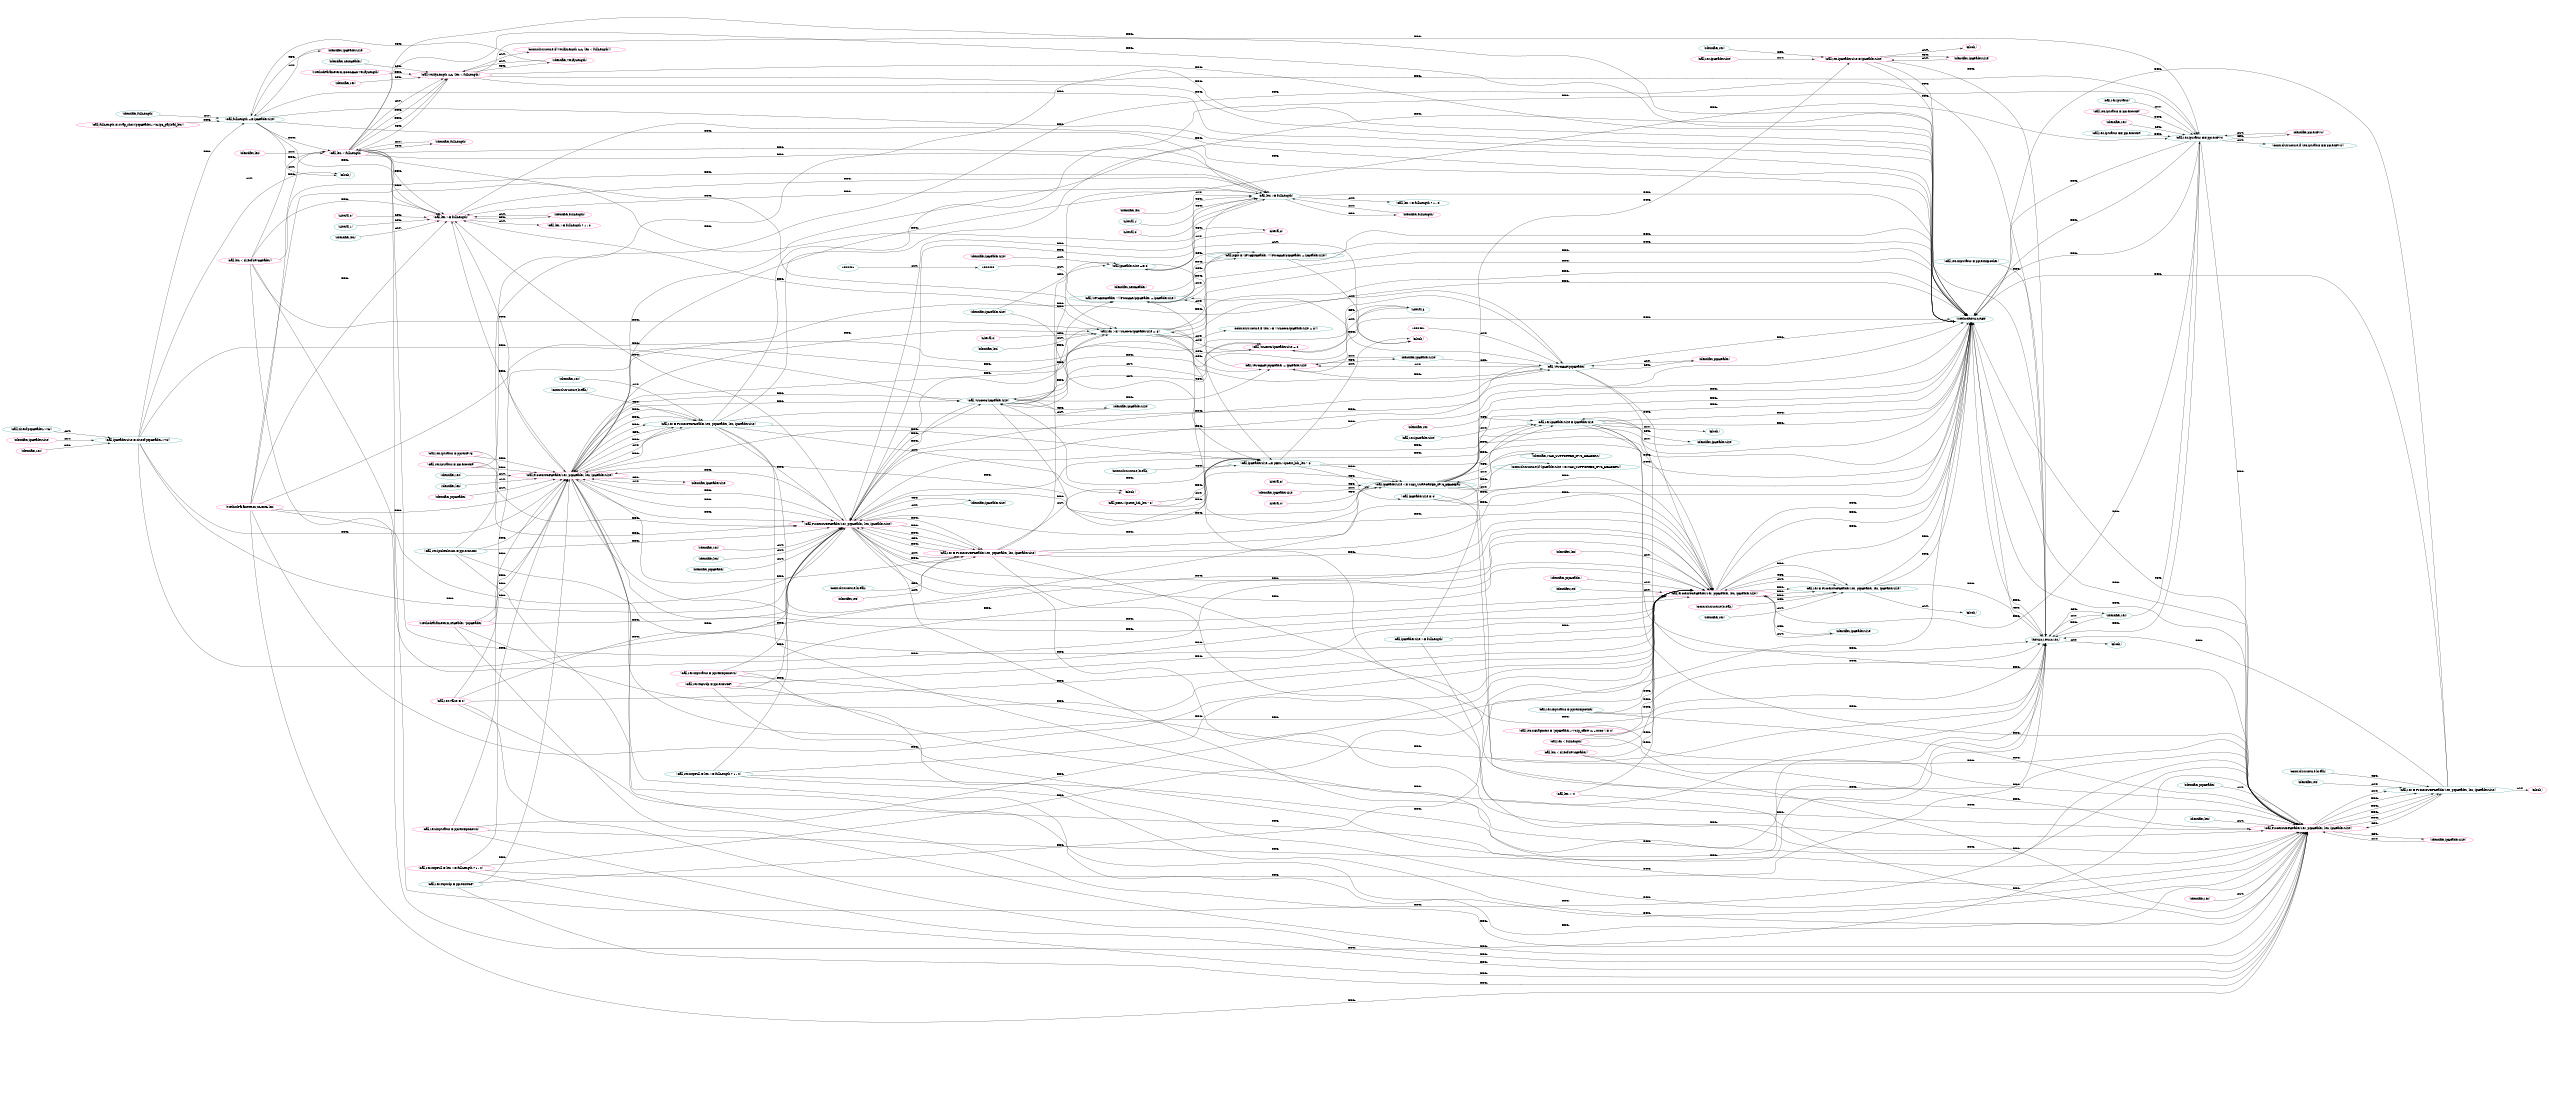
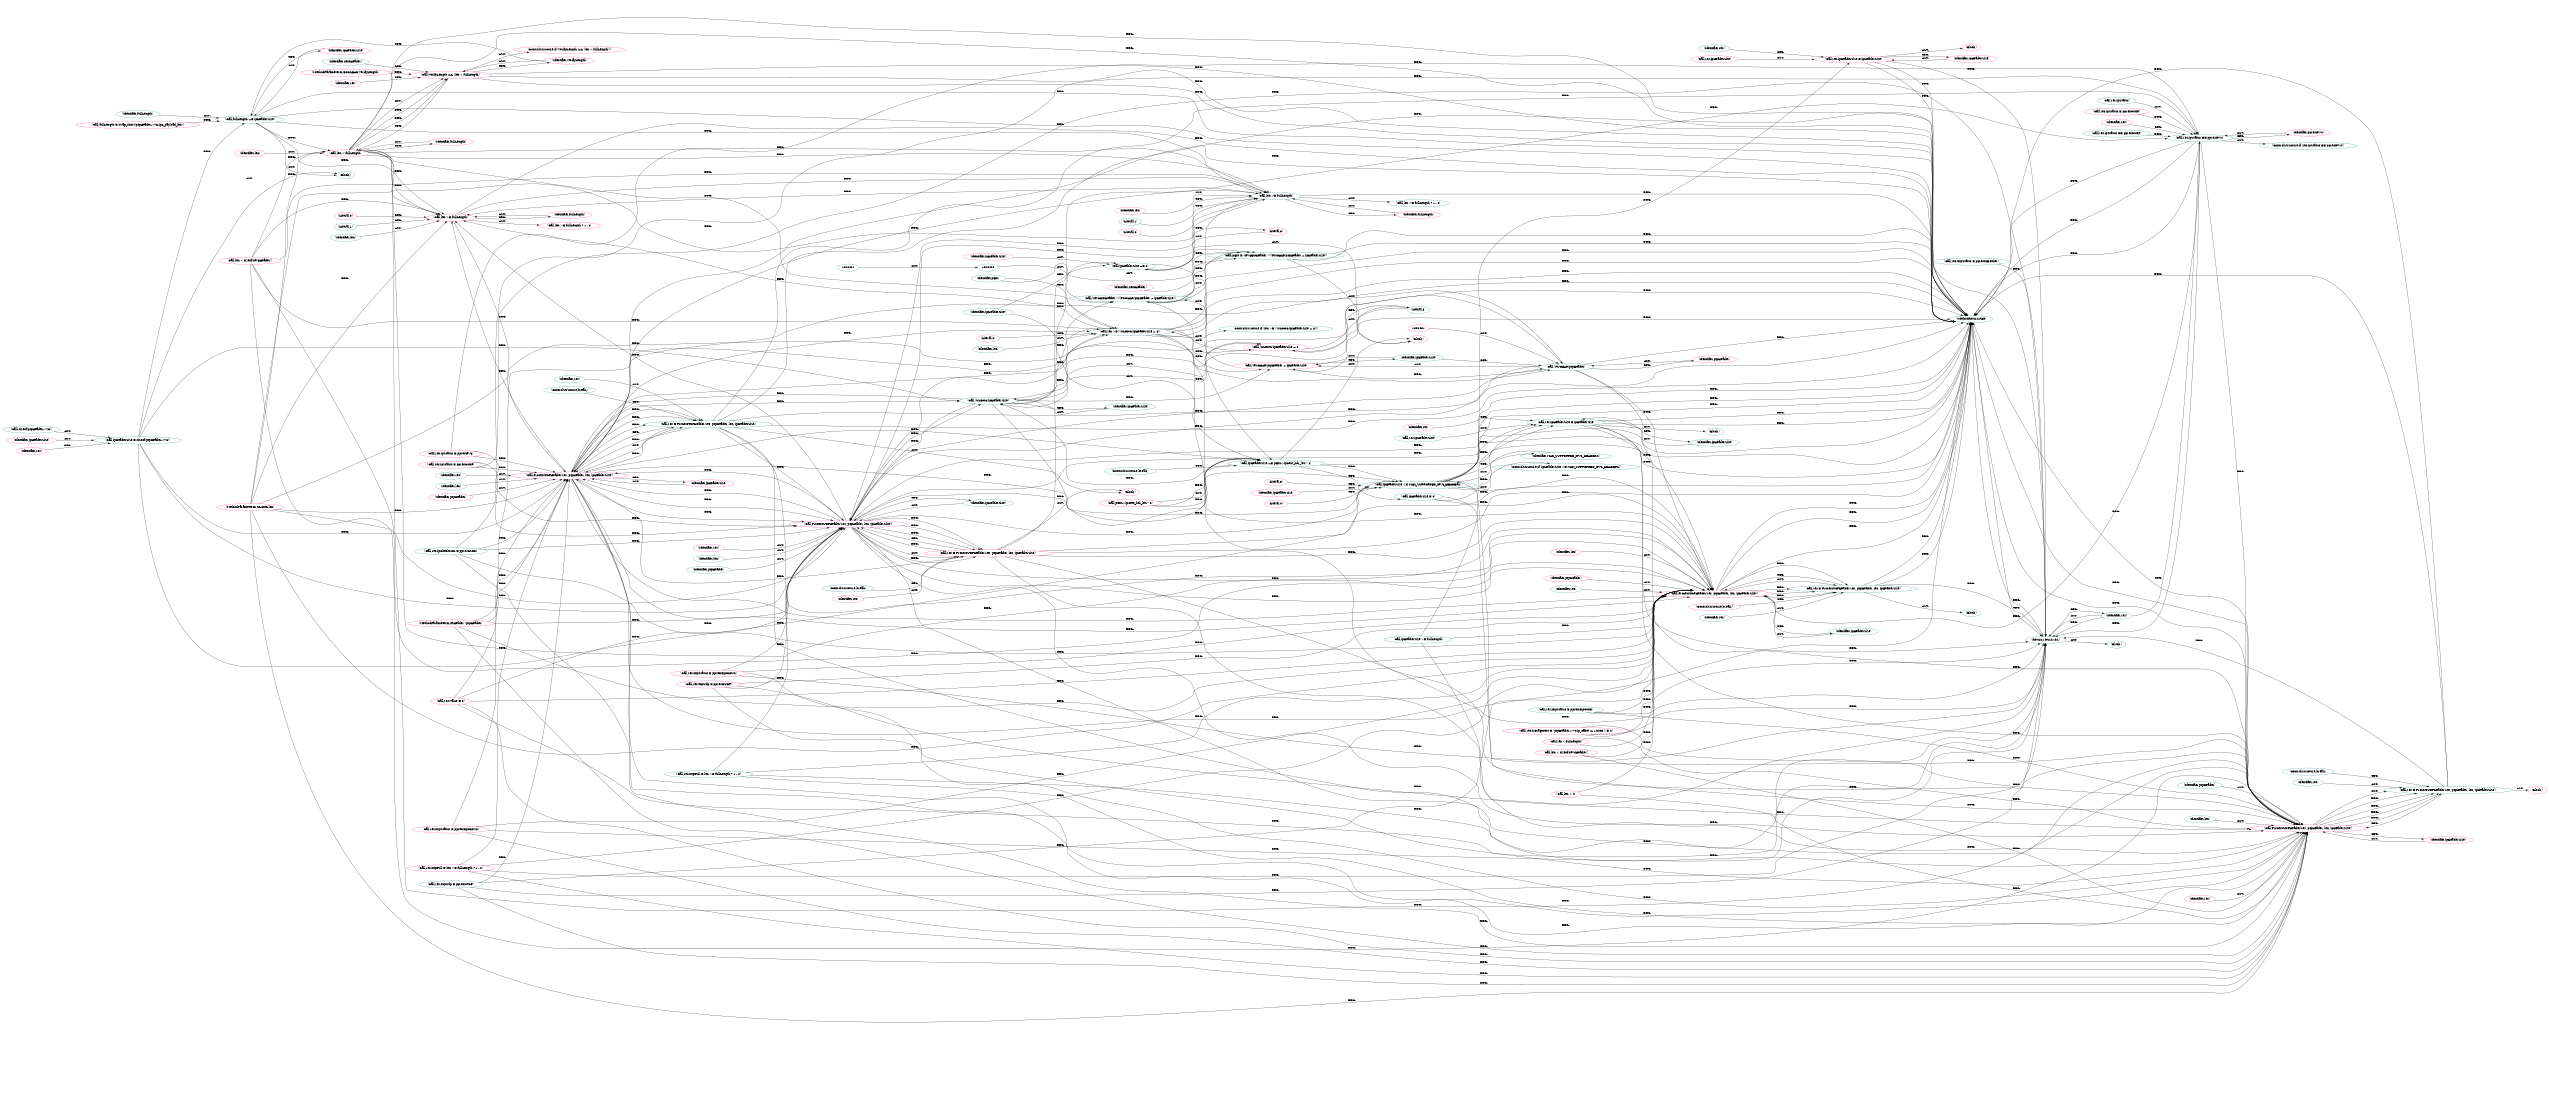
edge "(Call,verifyLength && (len < fullLength))" -> "(Call,res.ipStatus == ppresIPV4)": now "(Call,res.ipStatus = ppresIPV6)" -> "(Call,res.ipStatus == ppresIPV4)"
node "(Identifier,pExt)": added
edge "(Call,(ULONG)ipHeaderSize + 8)" -> "(MethodReturn,RET)": added, label "DDG:"
edge "(Call,(PUCHAR)pIpHeader)" -> "(Call,(IPv6ExtHeader *)((PUCHAR)pIpHeader + ipHeaderSize))": removed, label "DDG:"
edge "(Call,res.TcpUdp = ppresIsTCP)" -> "(Return,return res;)": added, label "DDG:"
